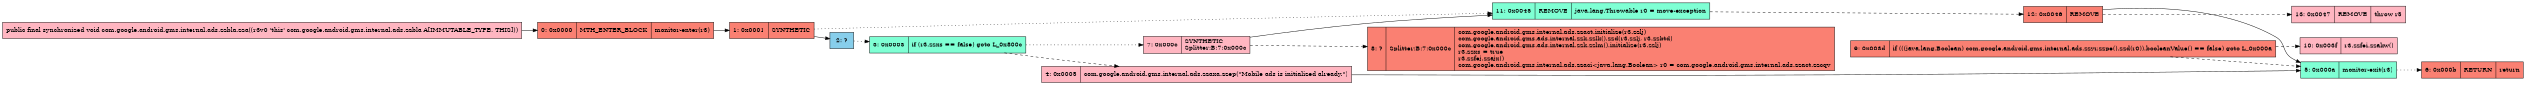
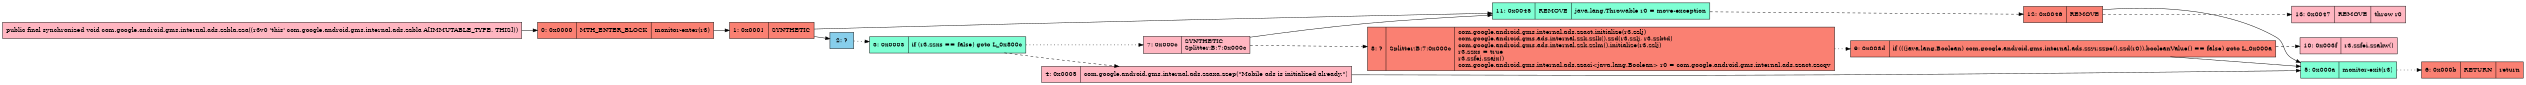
node "13: 0x0047": text "throw r5" -> "throw r0"
edge "1: 0x0001" -> "11: 0x0045": style dotted -> solid
edge "8: ?" -> "9: 0x003d": added
edge "9: 0x003d" -> "5: 0x000a": style dashed -> solid
